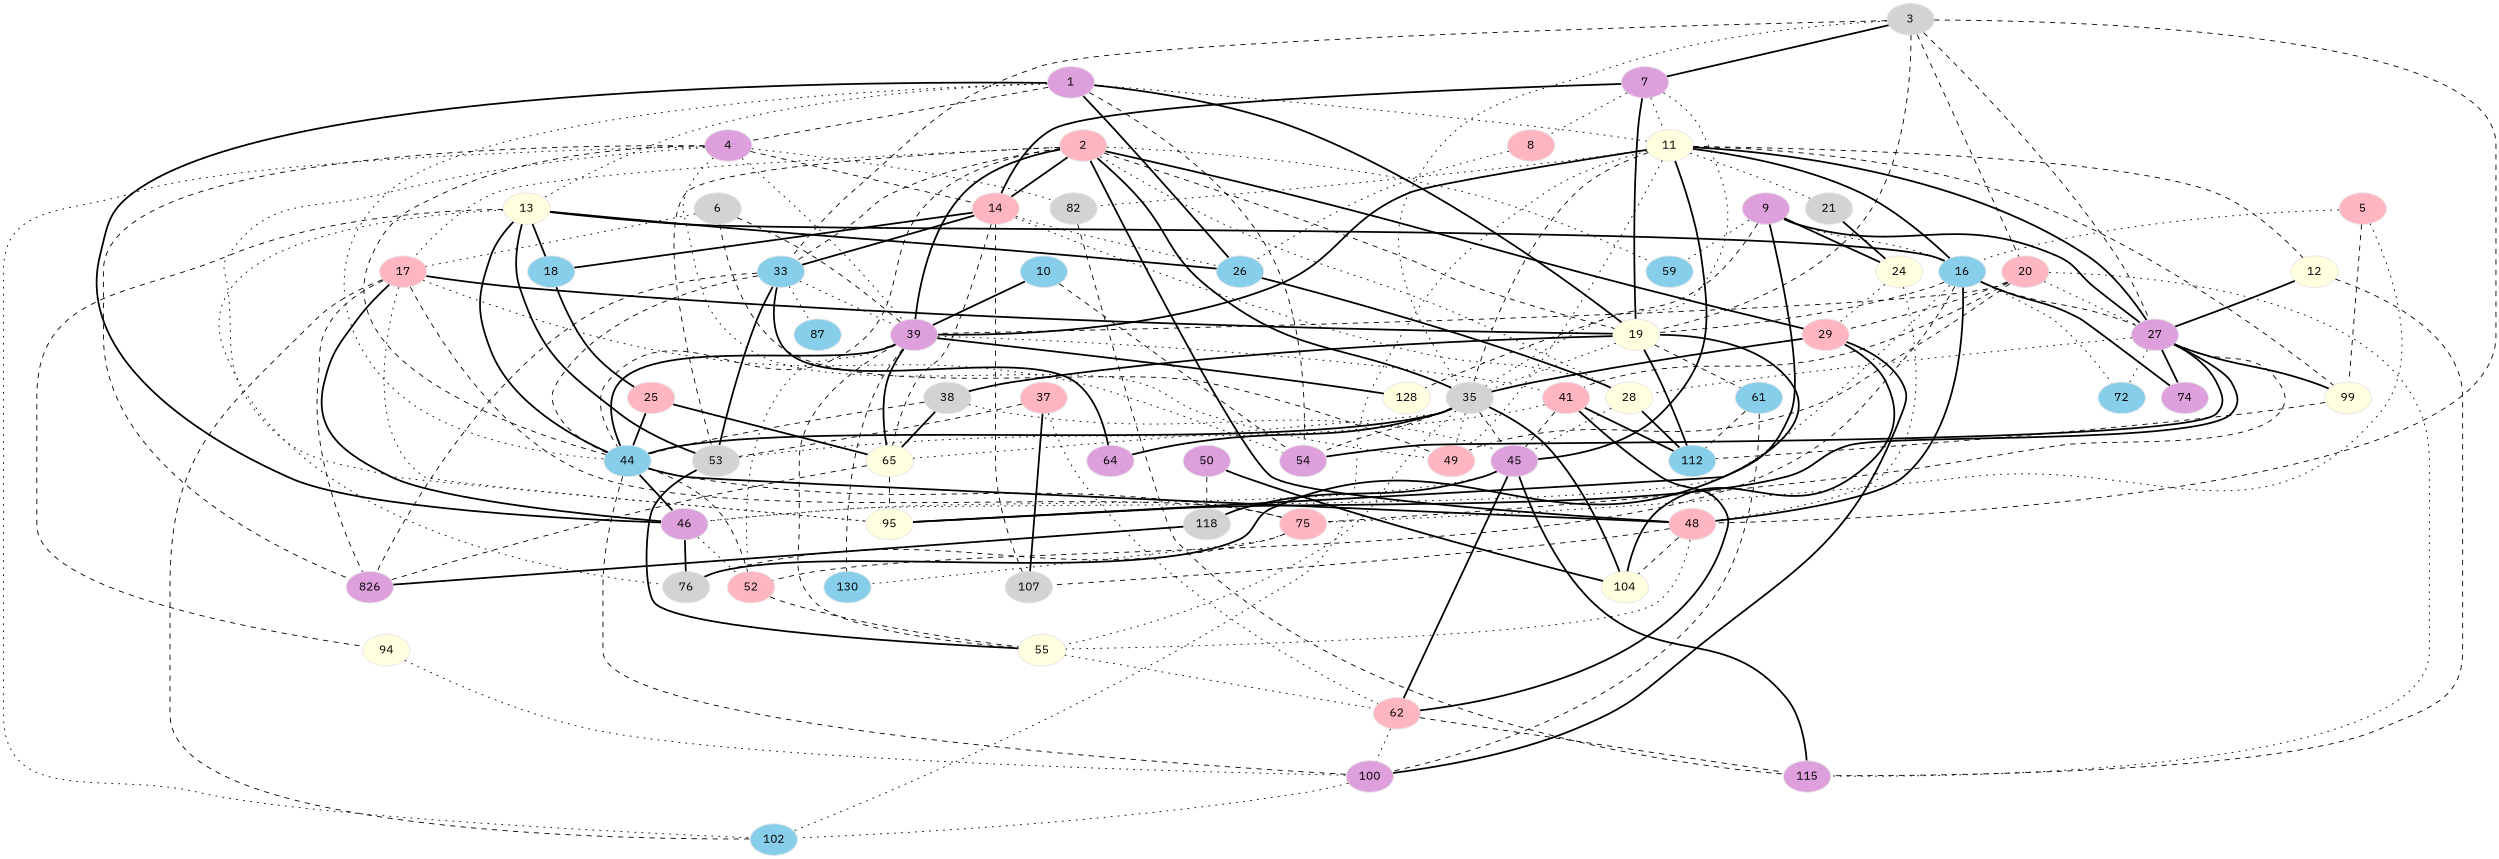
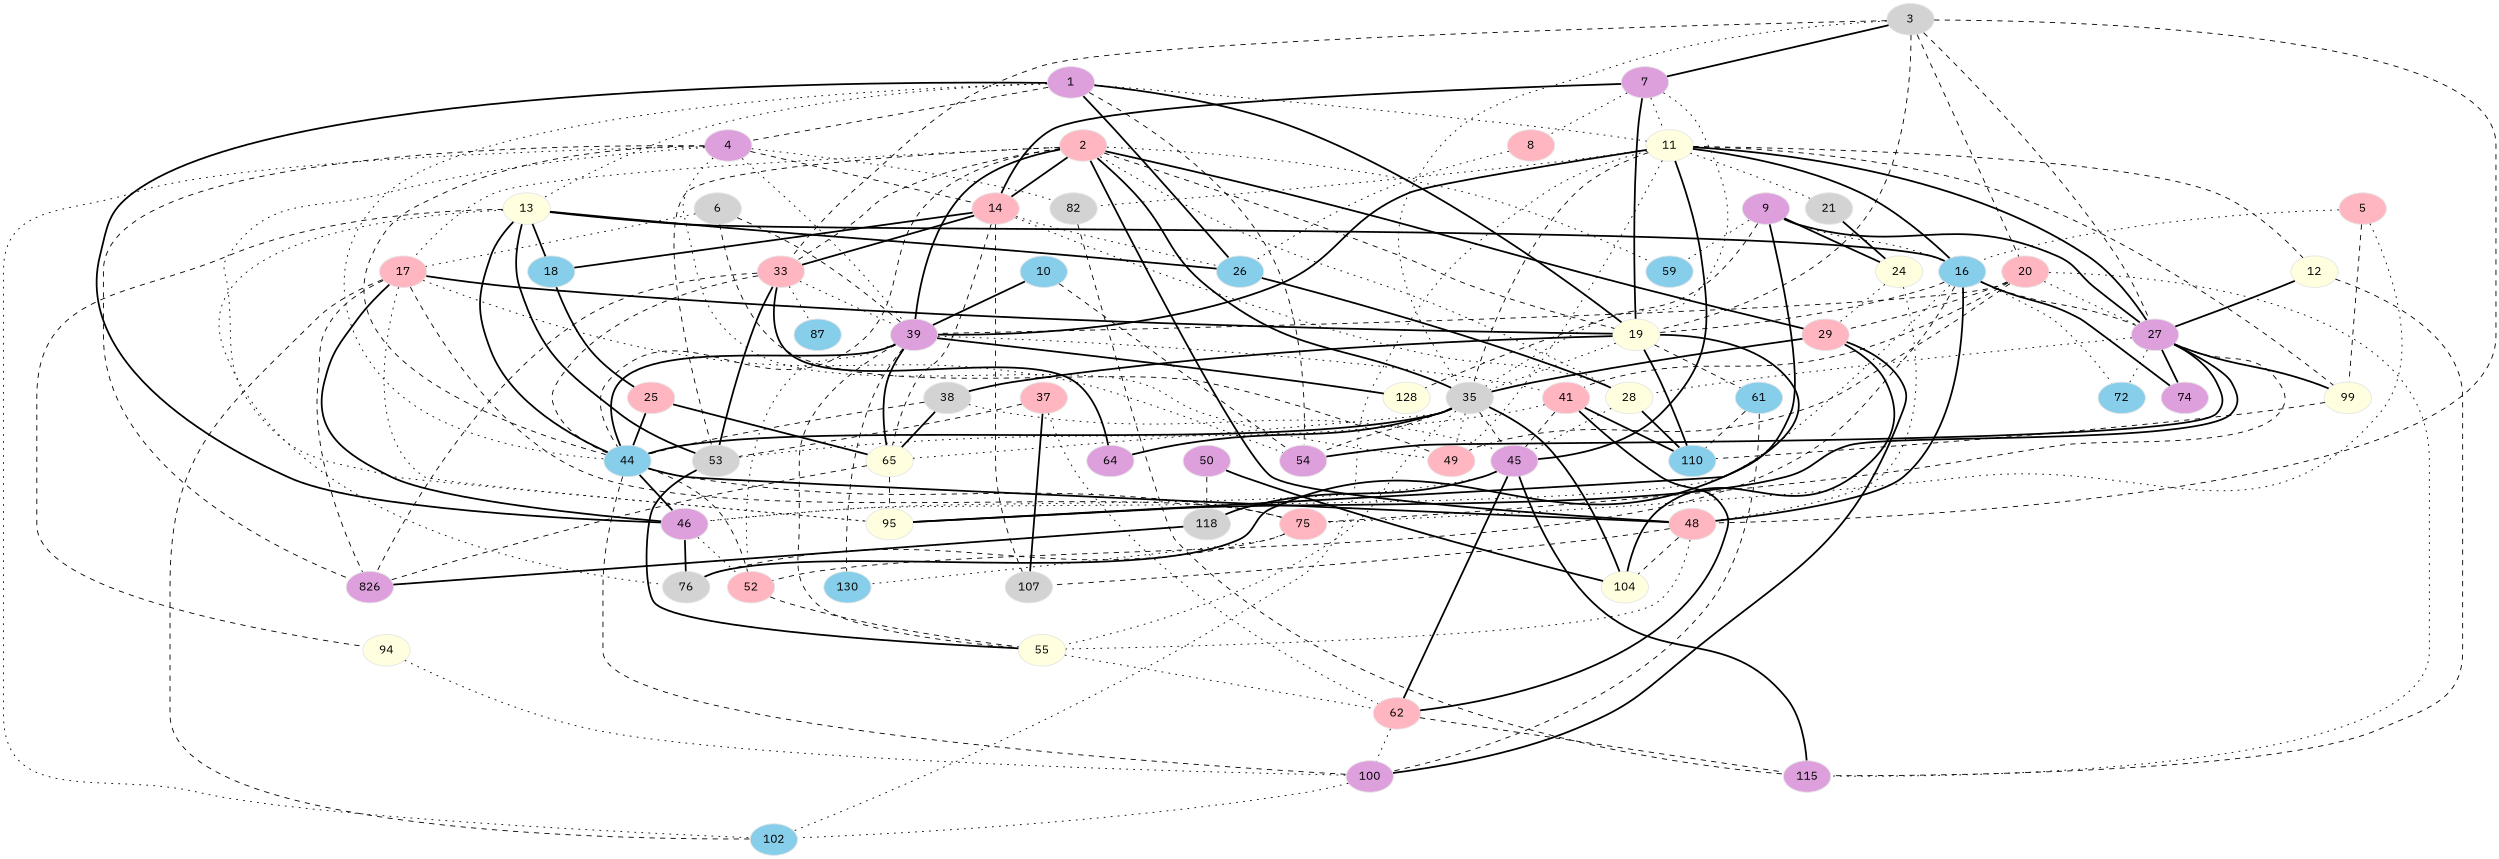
node "33": fillcolor skyblue -> lightpink
node "112": label "112" -> "110"
